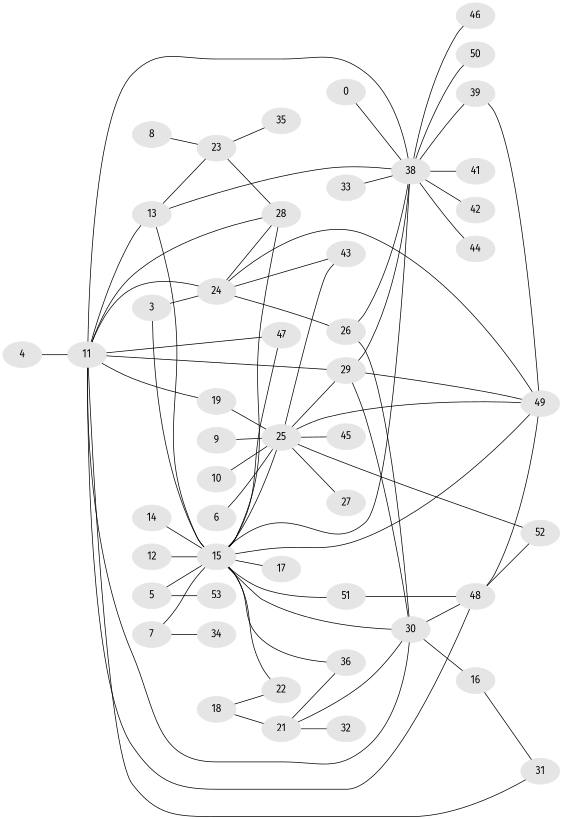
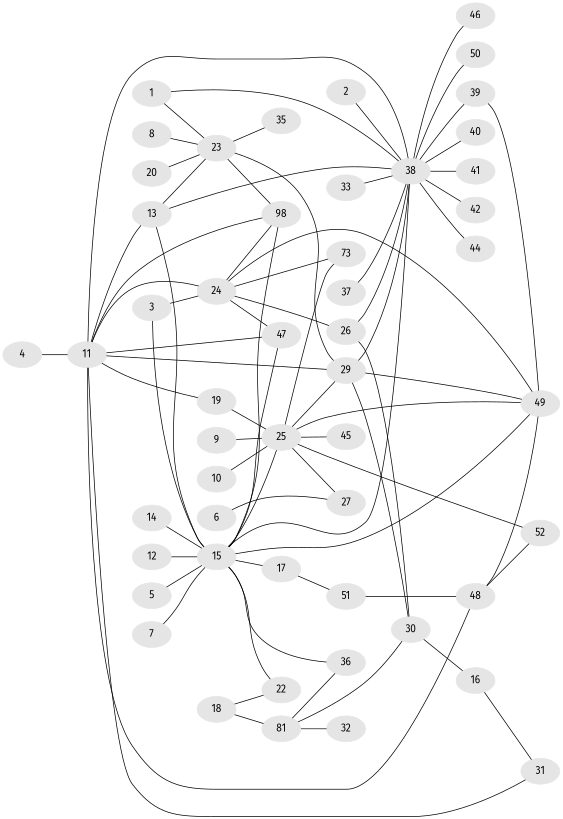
node "0": label "0" -> "2"
node "1": added
node "40": added
node "20": added
node "28": label "28" -> "98"
edge "23" -- "29": added
node "43": label "43" -> "73"
node "37": added
edge "24" -- "47": added
edge "25" -- "6": now "27" -- "6"
edge "15" -- "51": now "17" -- "51"
node "53": removed
edge "48" -- "30": removed
edge "15" -- "30": removed
node "34": removed
edge "11" -- "30": removed
node "21": label "21" -> "81"
